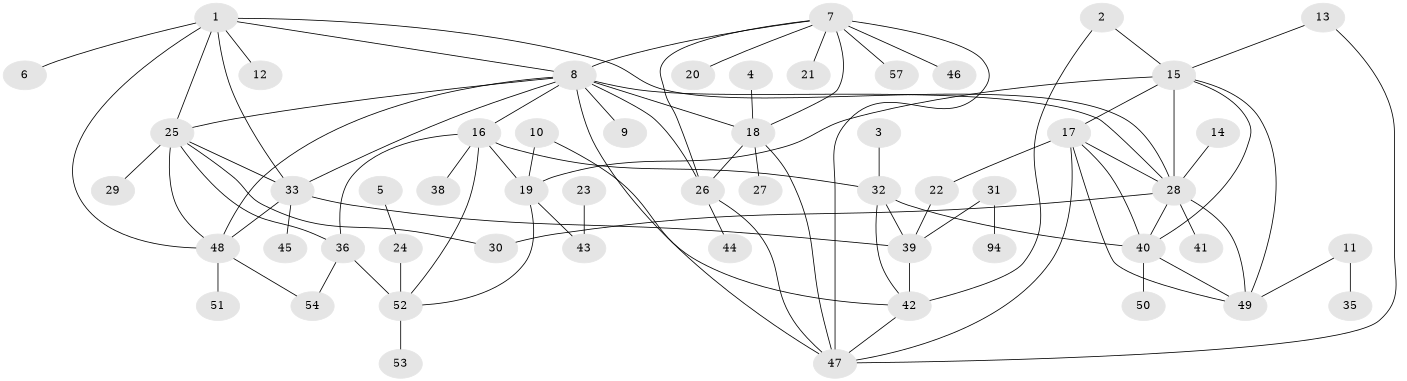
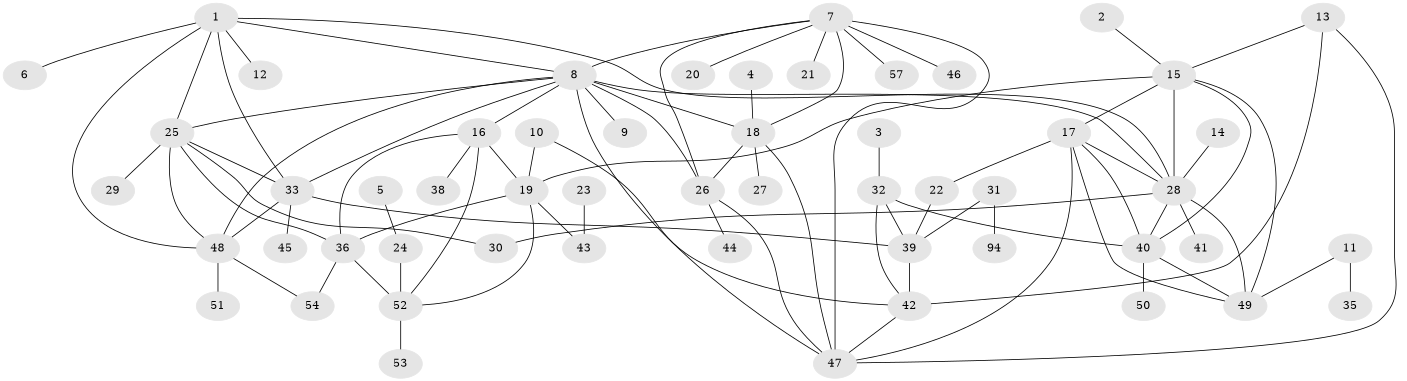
edge "16" -- "32": removed
edge "2" -- "42": now "13" -- "42"
edge "19" -- "36": added
